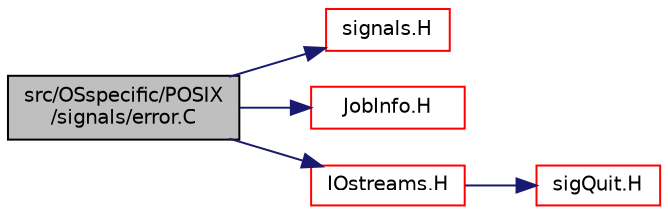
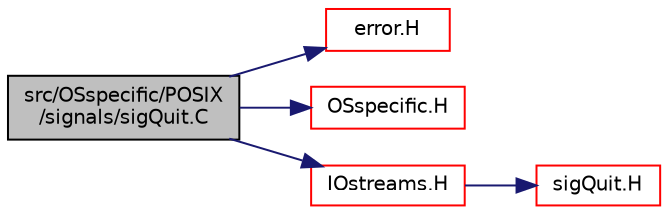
node "signals.H": label "signals.H" -> "error.H"
node "src/OSspecific/POSIX /signals/error.C": label "src/OSspecific/POSIX /signals/error.C" -> "src/OSspecific/POSIX /signals/sigQuit.C"
node "JobInfo.H": label "JobInfo.H" -> "OSspecific.H"
